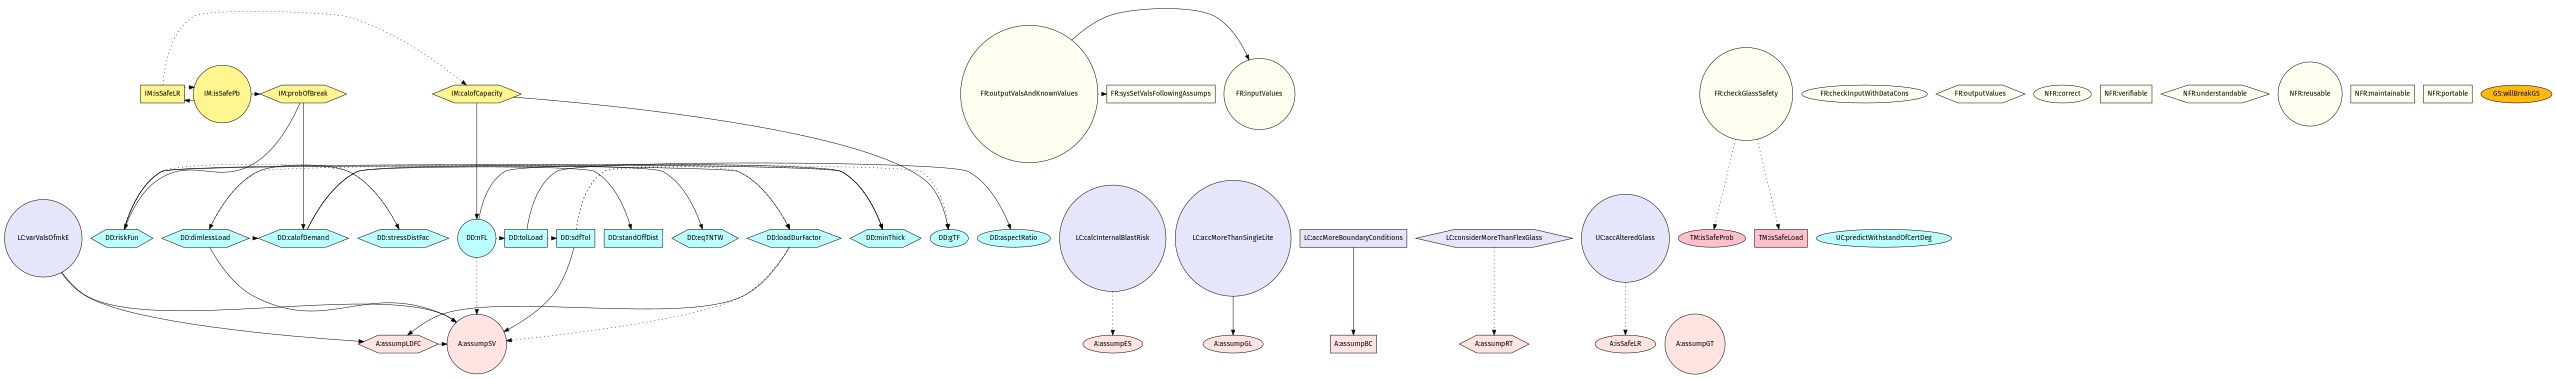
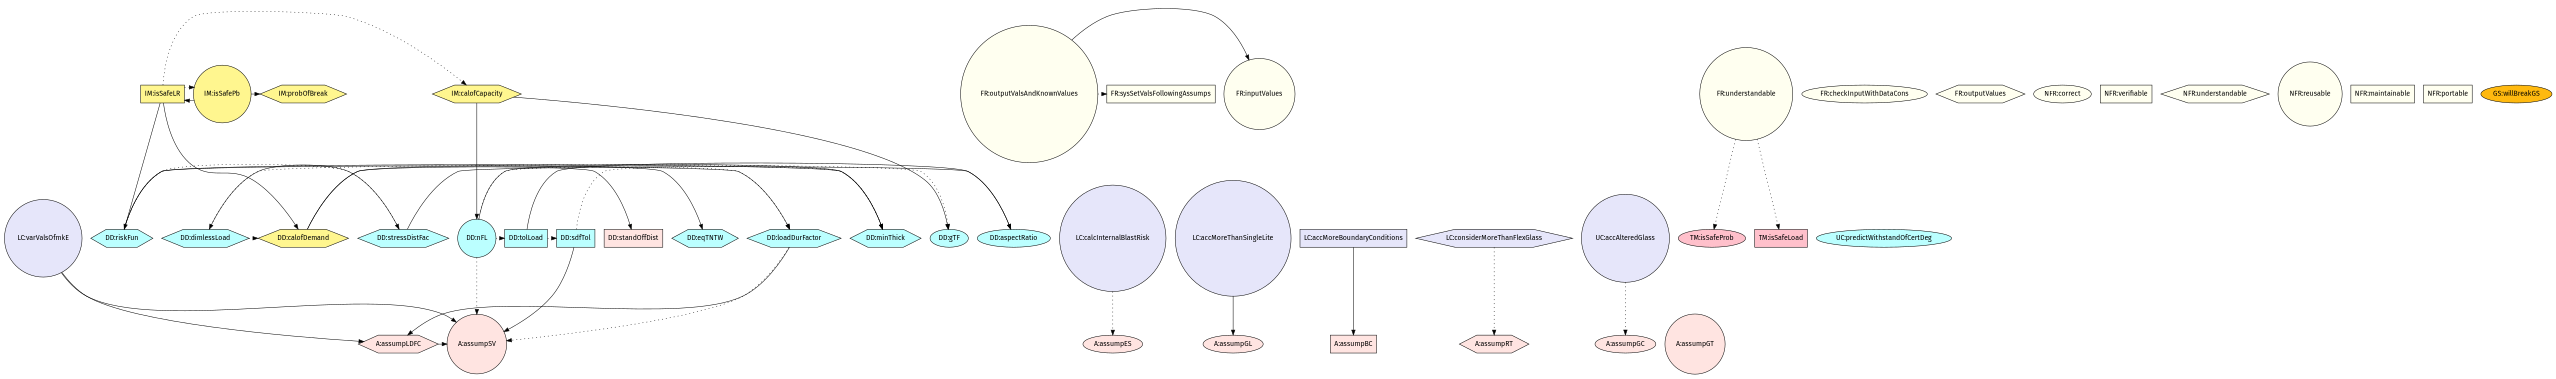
node "FR:checkGlassSafety": label "FR:checkGlassSafety" -> "FR:understandable"
edge "IM:probOfBreak" -> "DD:calofDemand": now "IM:isSafeLR" -> "DD:calofDemand"
edge "DD:sdfTol" -> "DD:loadDurFactor": now "DD:nFL" -> "DD:loadDurFactor"
edge "DD:stressDistFac" -> "DD:aspectRatio": added
edge "IM:probOfBreak" -> "DD:riskFun": now "IM:isSafeLR" -> "DD:riskFun"
node "DD:calofDemand": fillcolor paleturquoise1 -> khaki1
node "DD:standOffDist": fillcolor paleturquoise1 -> mistyrose
edge "DD:dimlessLoad" -> "A:assumpSV": removed
node "A:isSafeLR": label "A:isSafeLR" -> "A:assumpGC"
